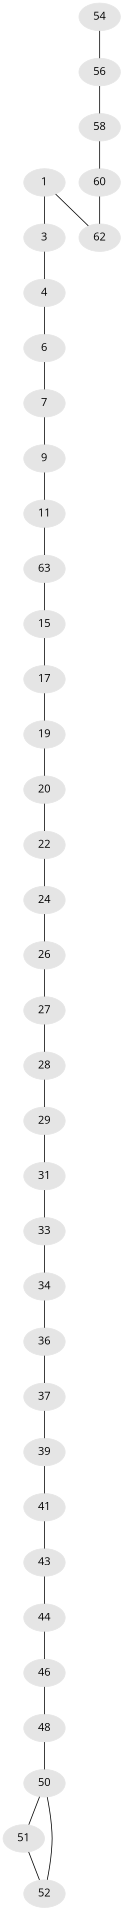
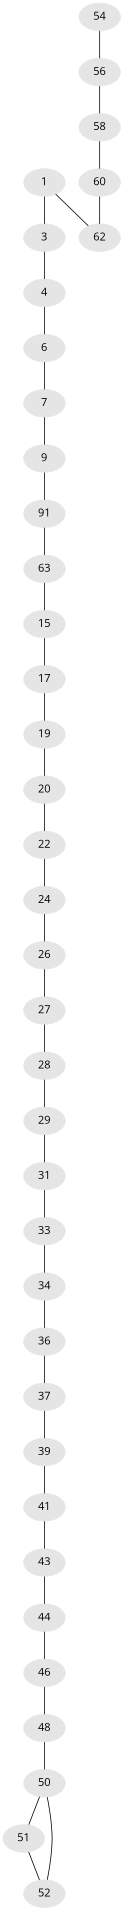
node "11": label "11" -> "91"
